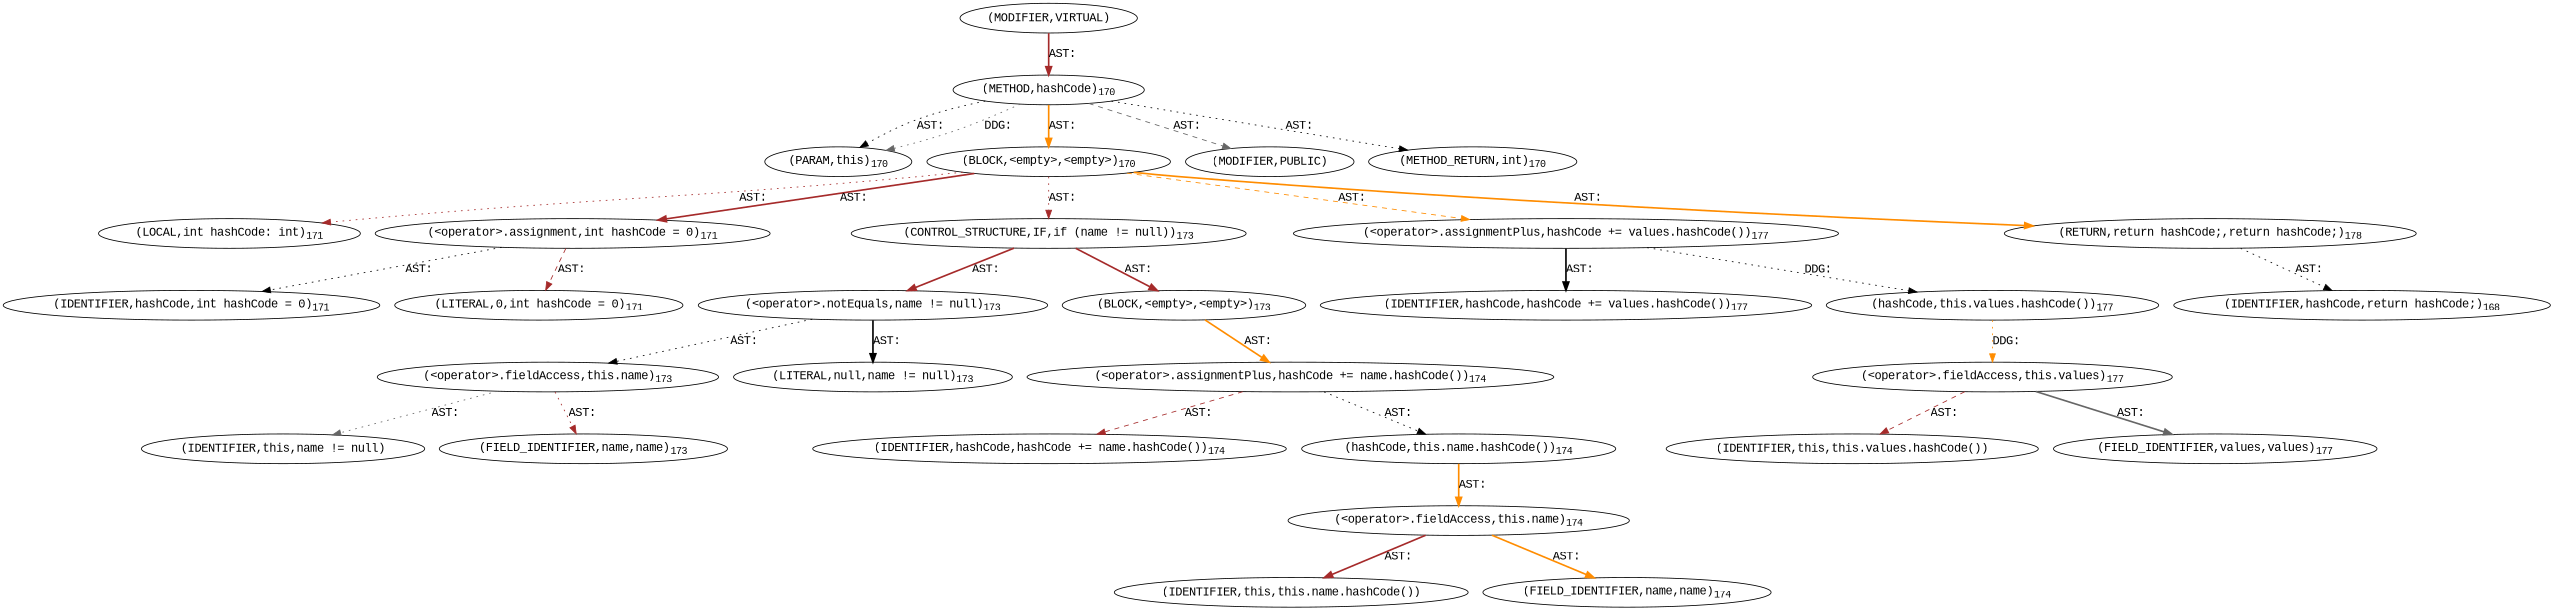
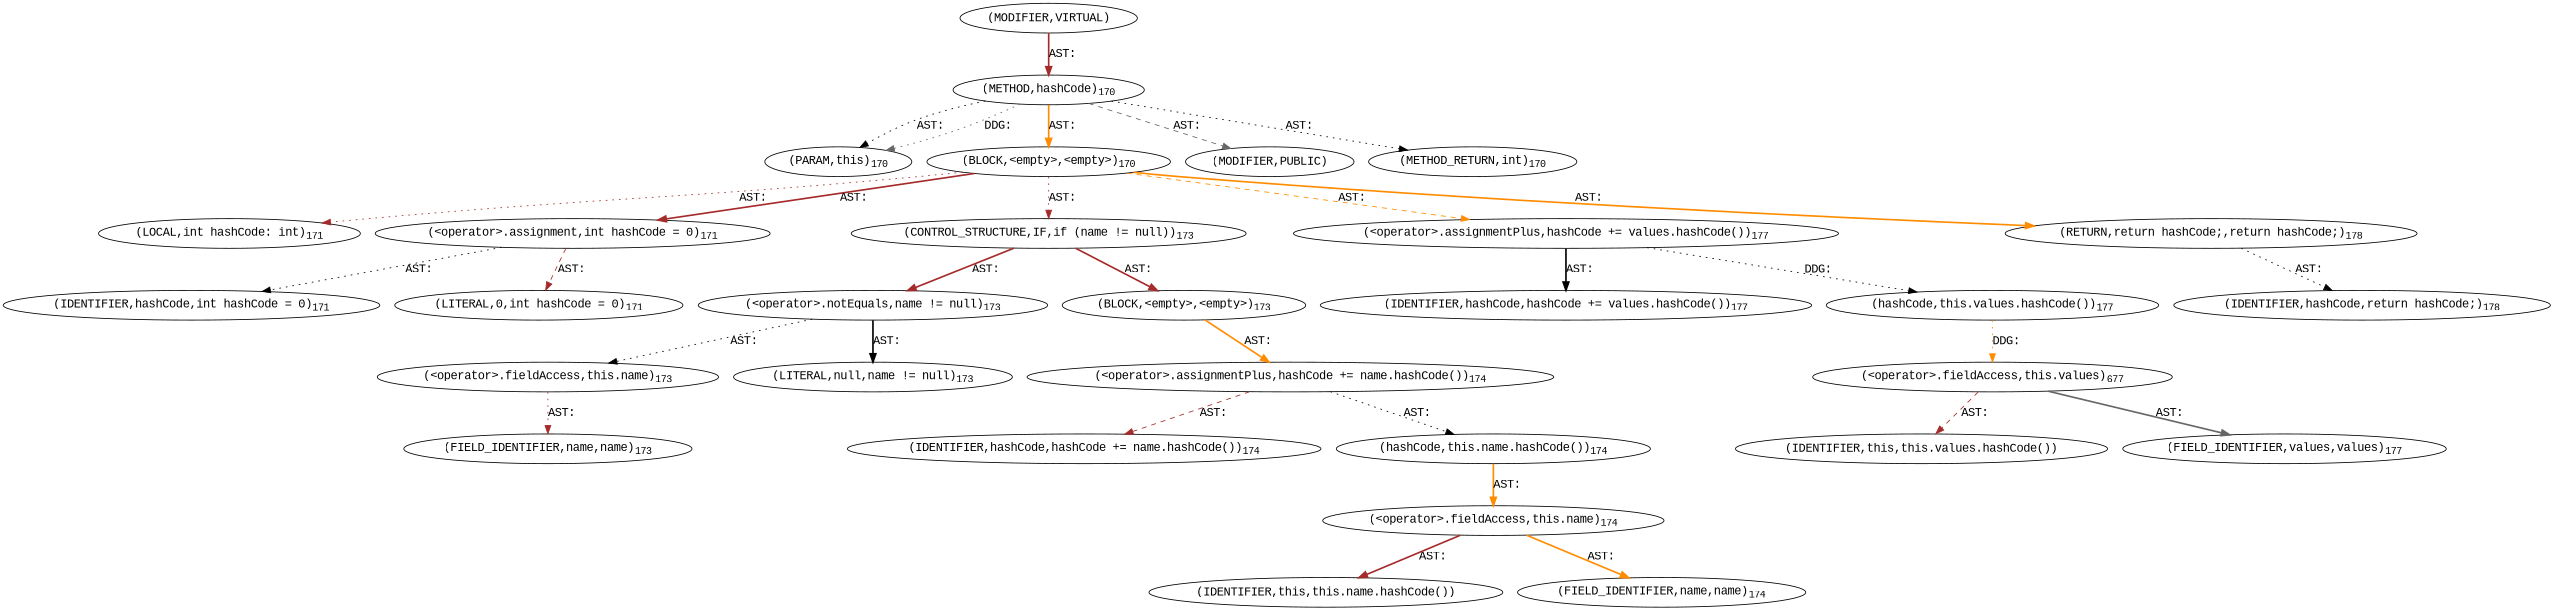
node "(IDENTIFIER,hashCode,return hashCode;)": text "168" -> "178"
node "(<operator>.fieldAccess,this.values)": text "177" -> "677"
node "(IDENTIFIER,this,name != null)": removed
